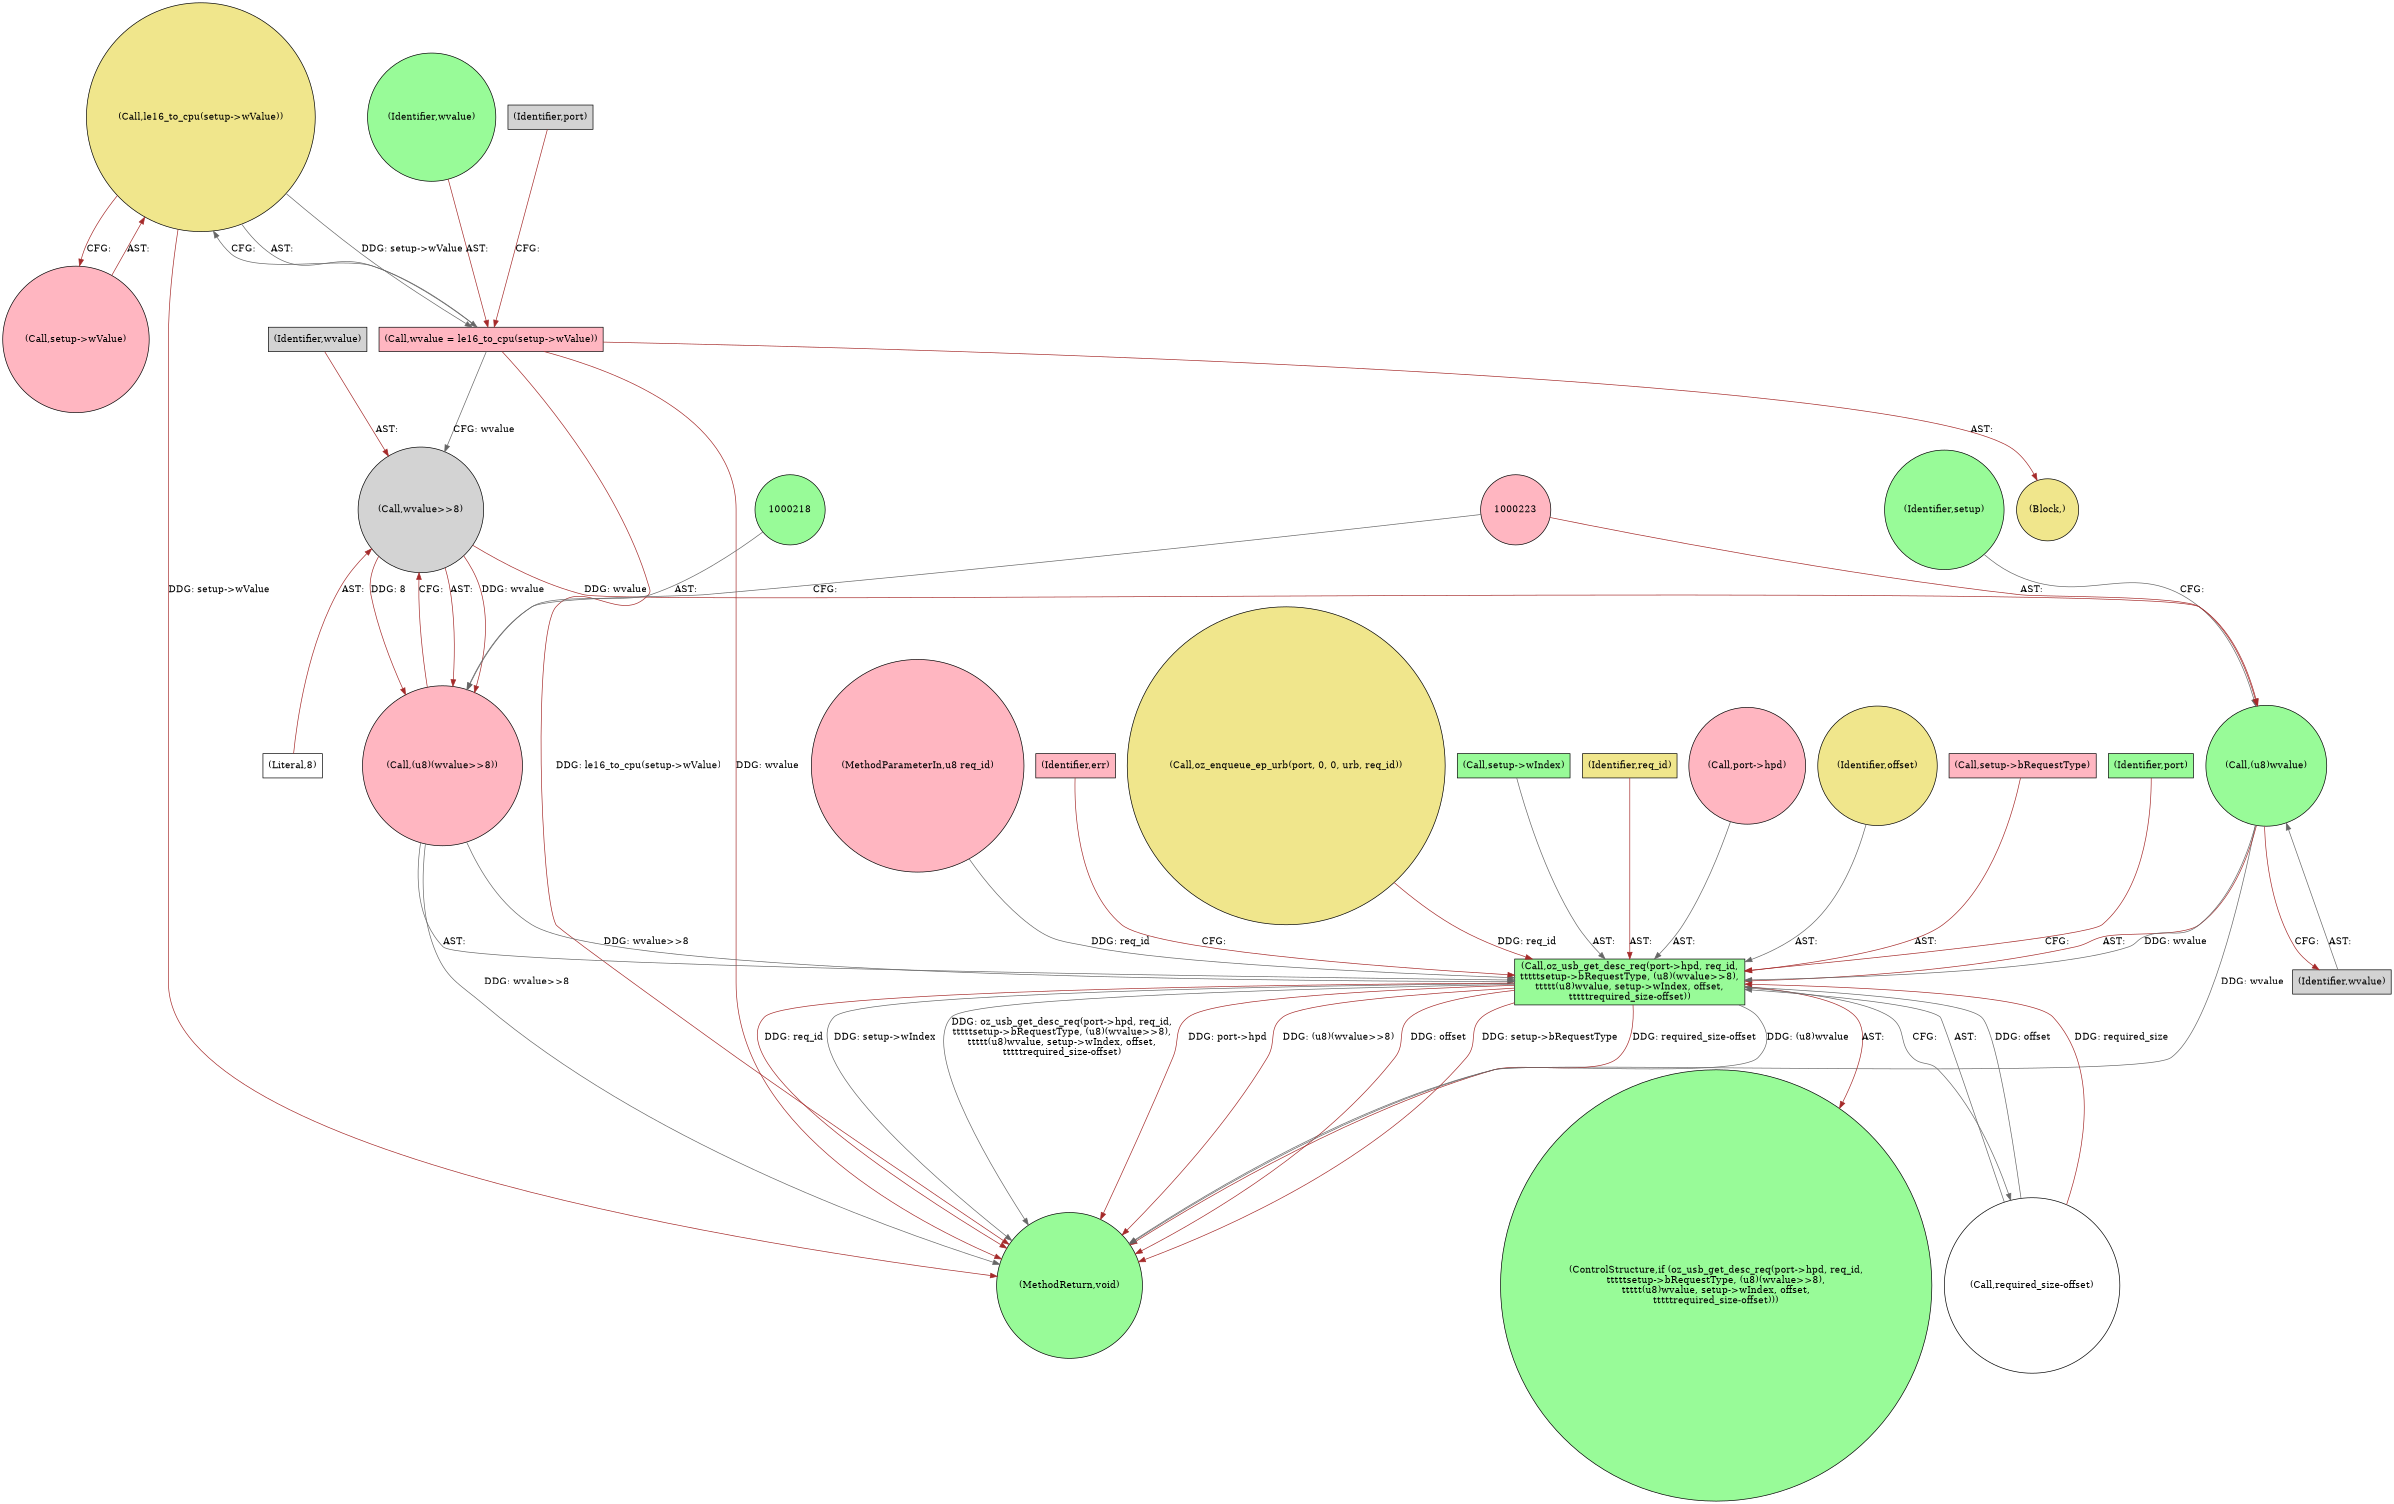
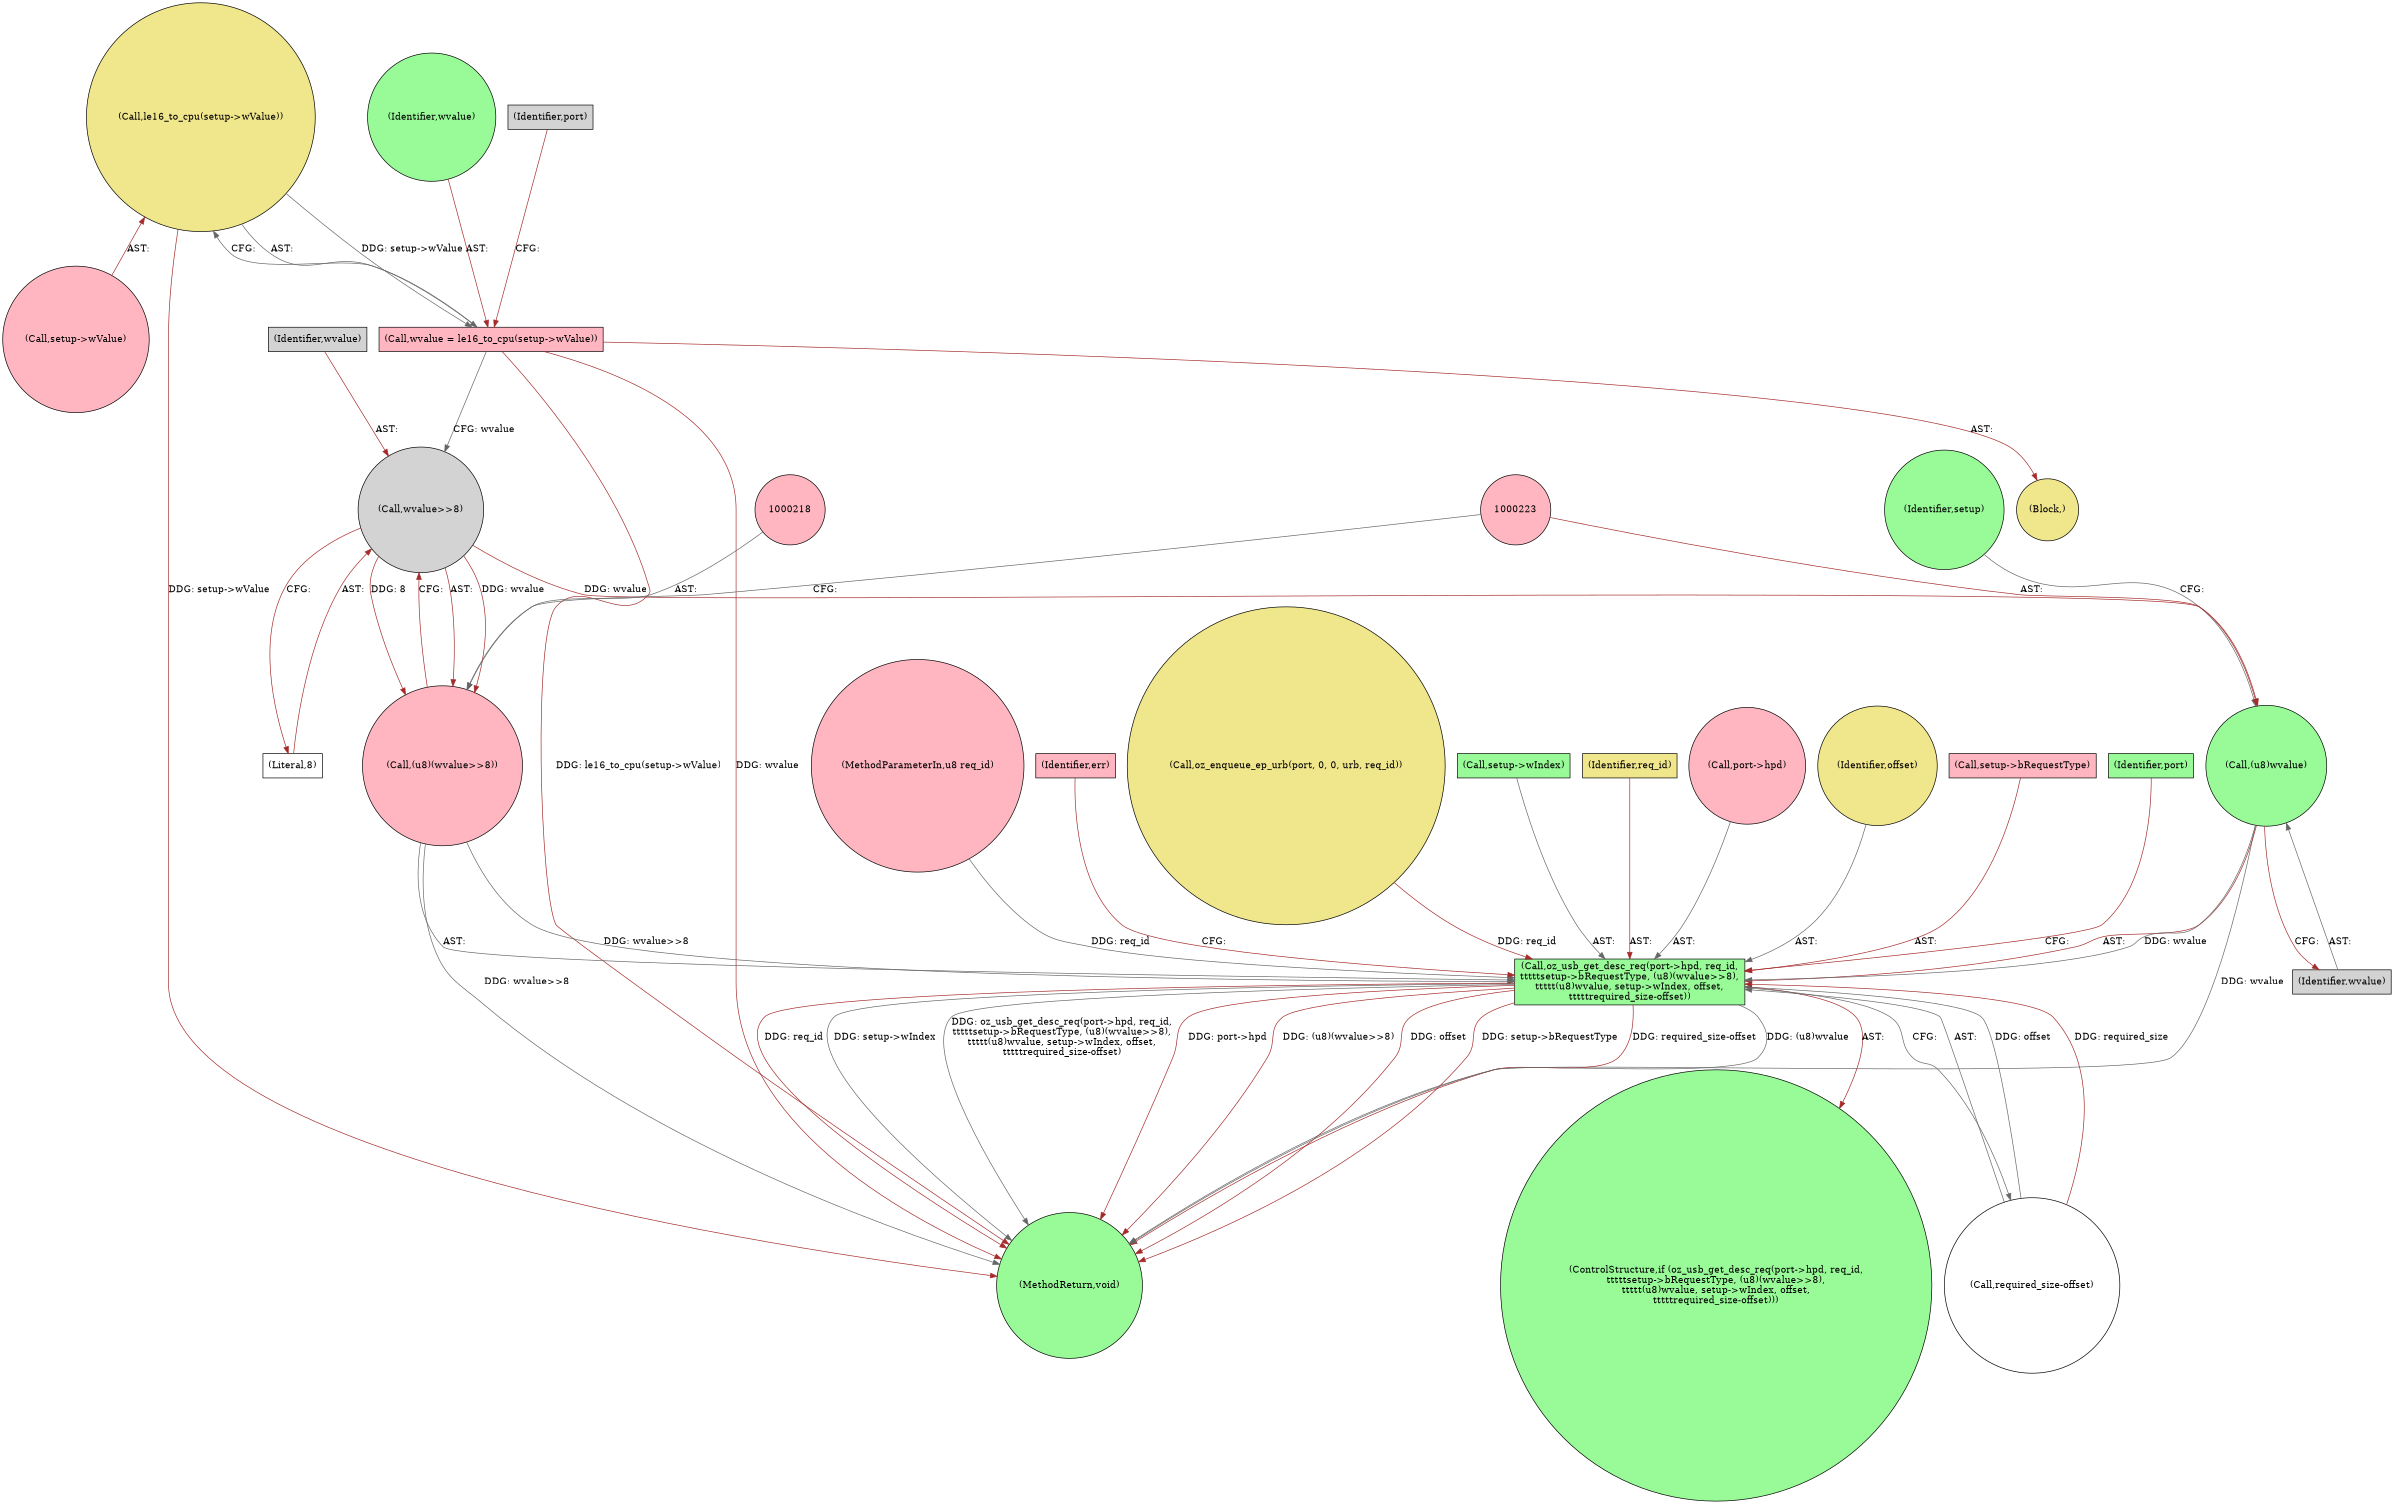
edge "(Call,le16_to_cpu(setup->wValue))" -> "(Call,setup->wValue)": removed, label "CFG:"
node "1000218": fillcolor palegreen -> lightpink
edge "(Call,wvalue>>8)" -> "(Literal,8)": added, label "CFG:"
